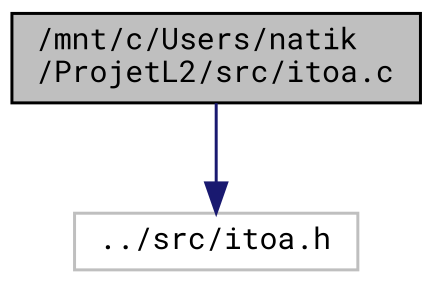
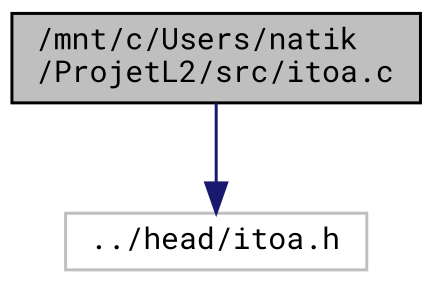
node "../src/itoa.h": label "../src/itoa.h" -> "../head/itoa.h"
